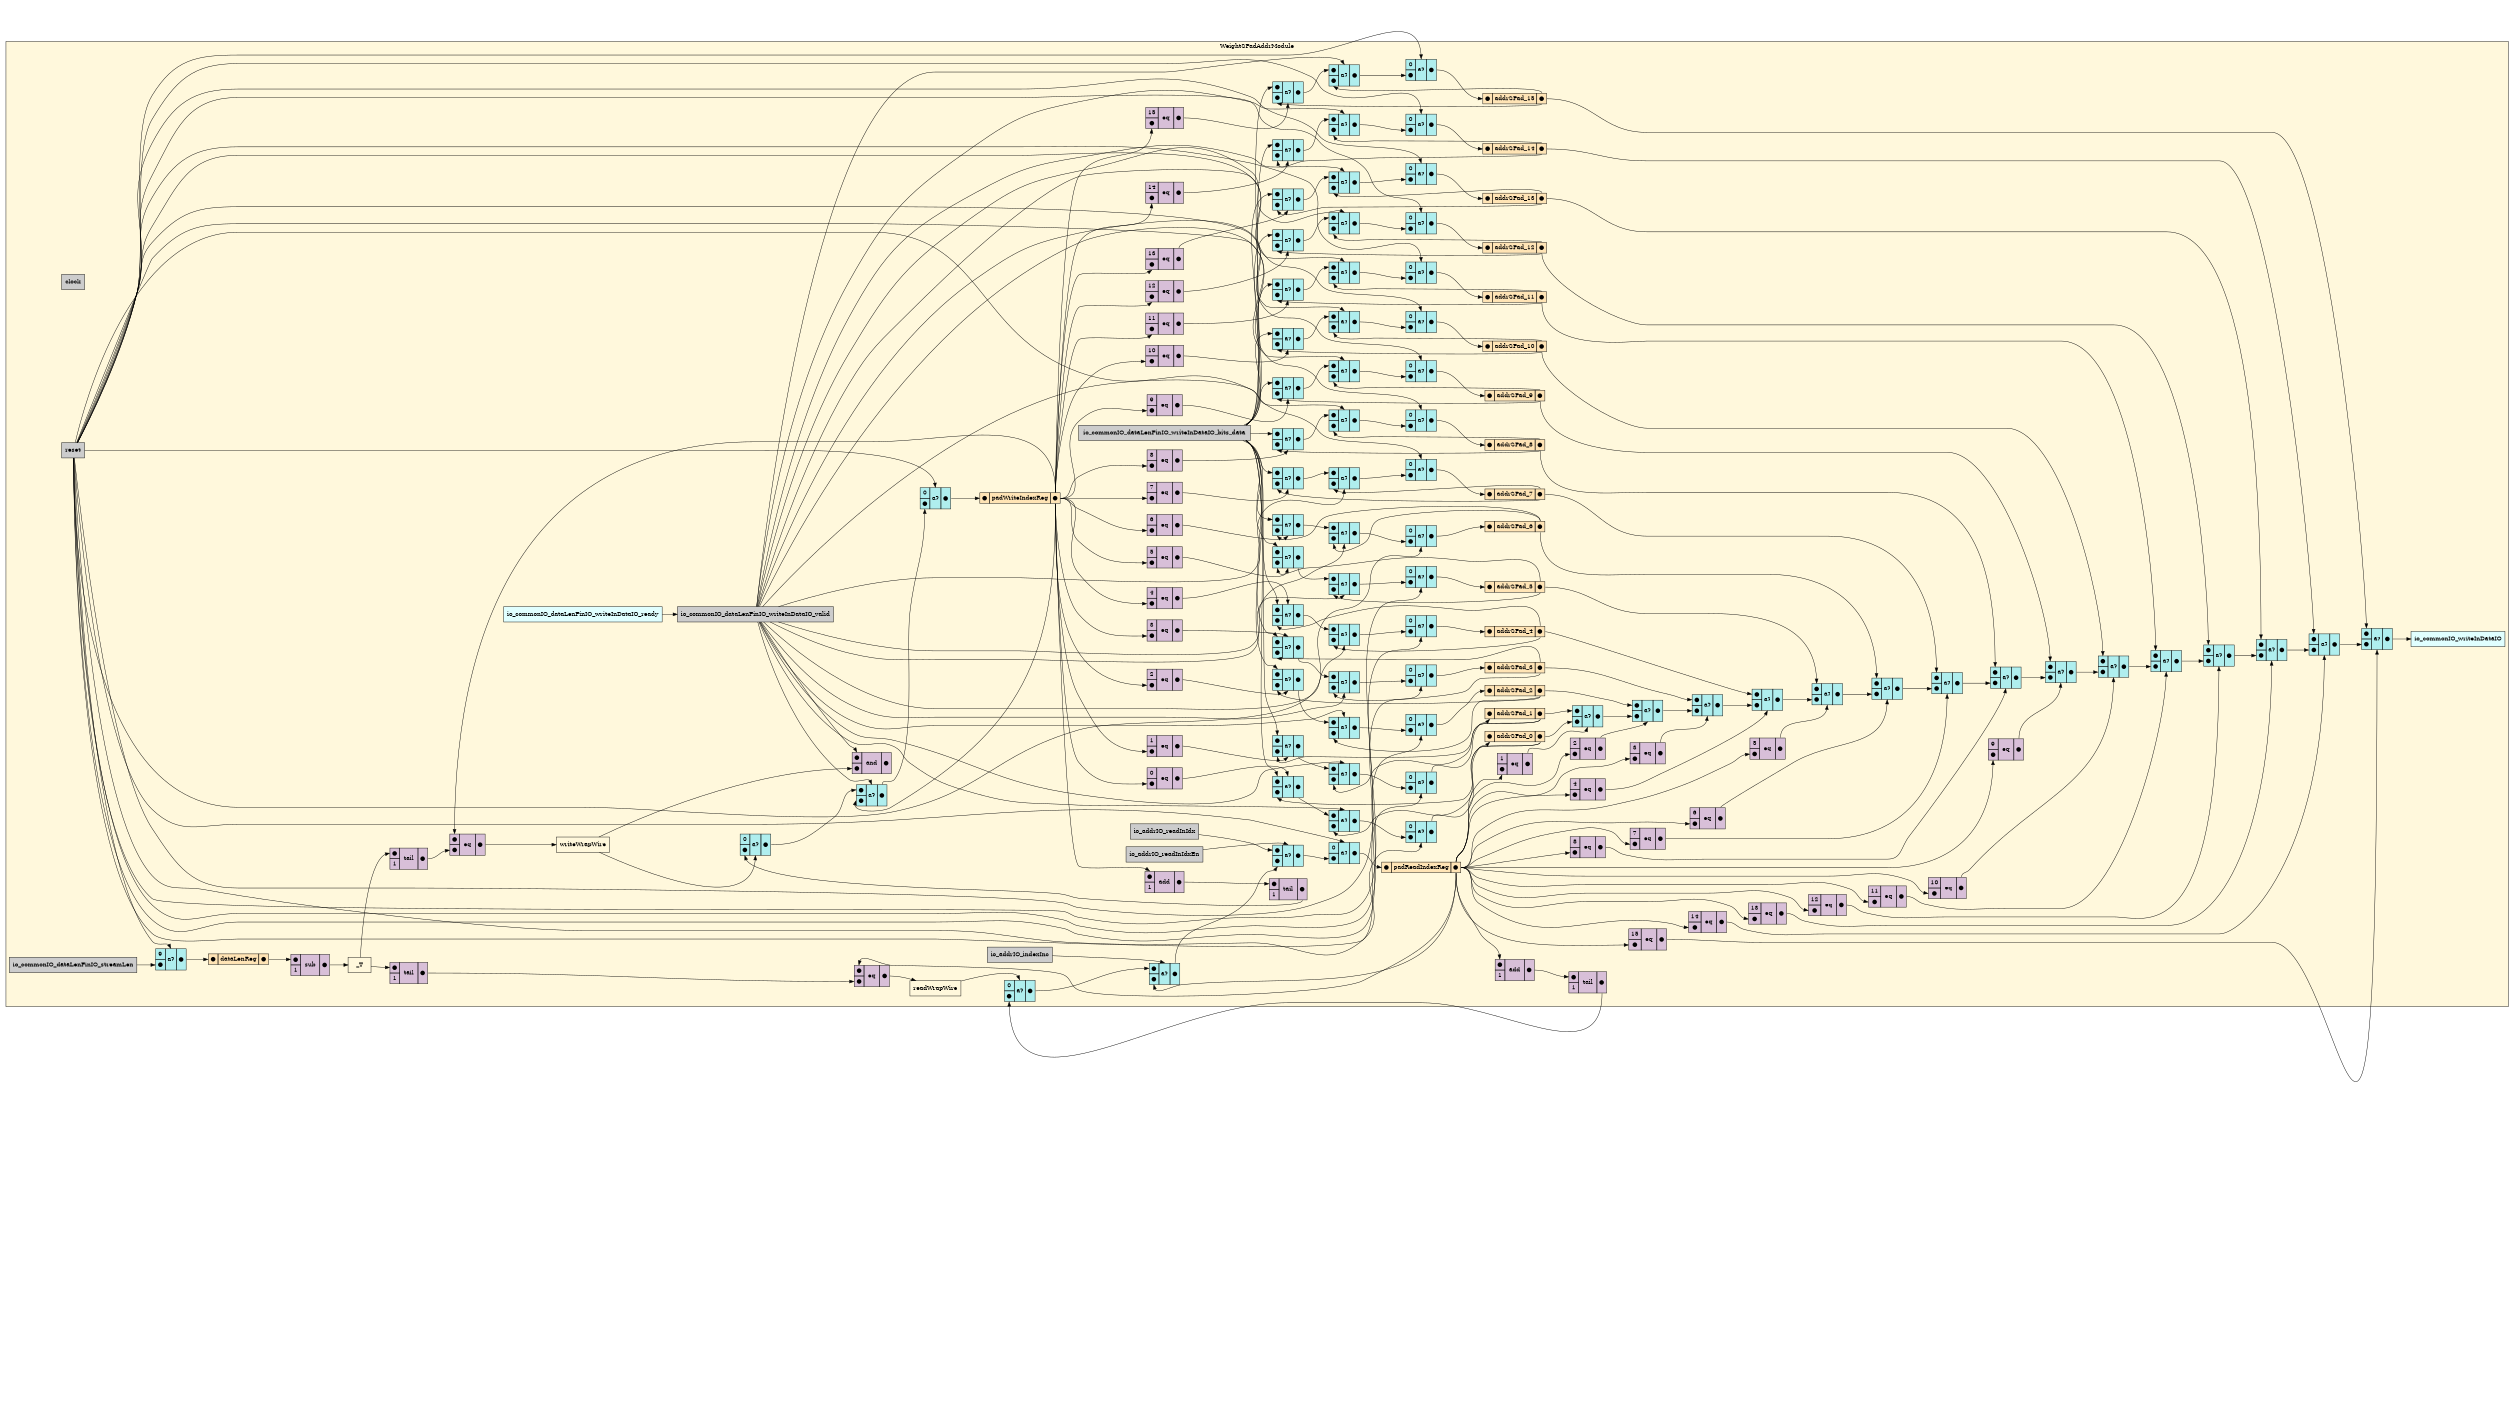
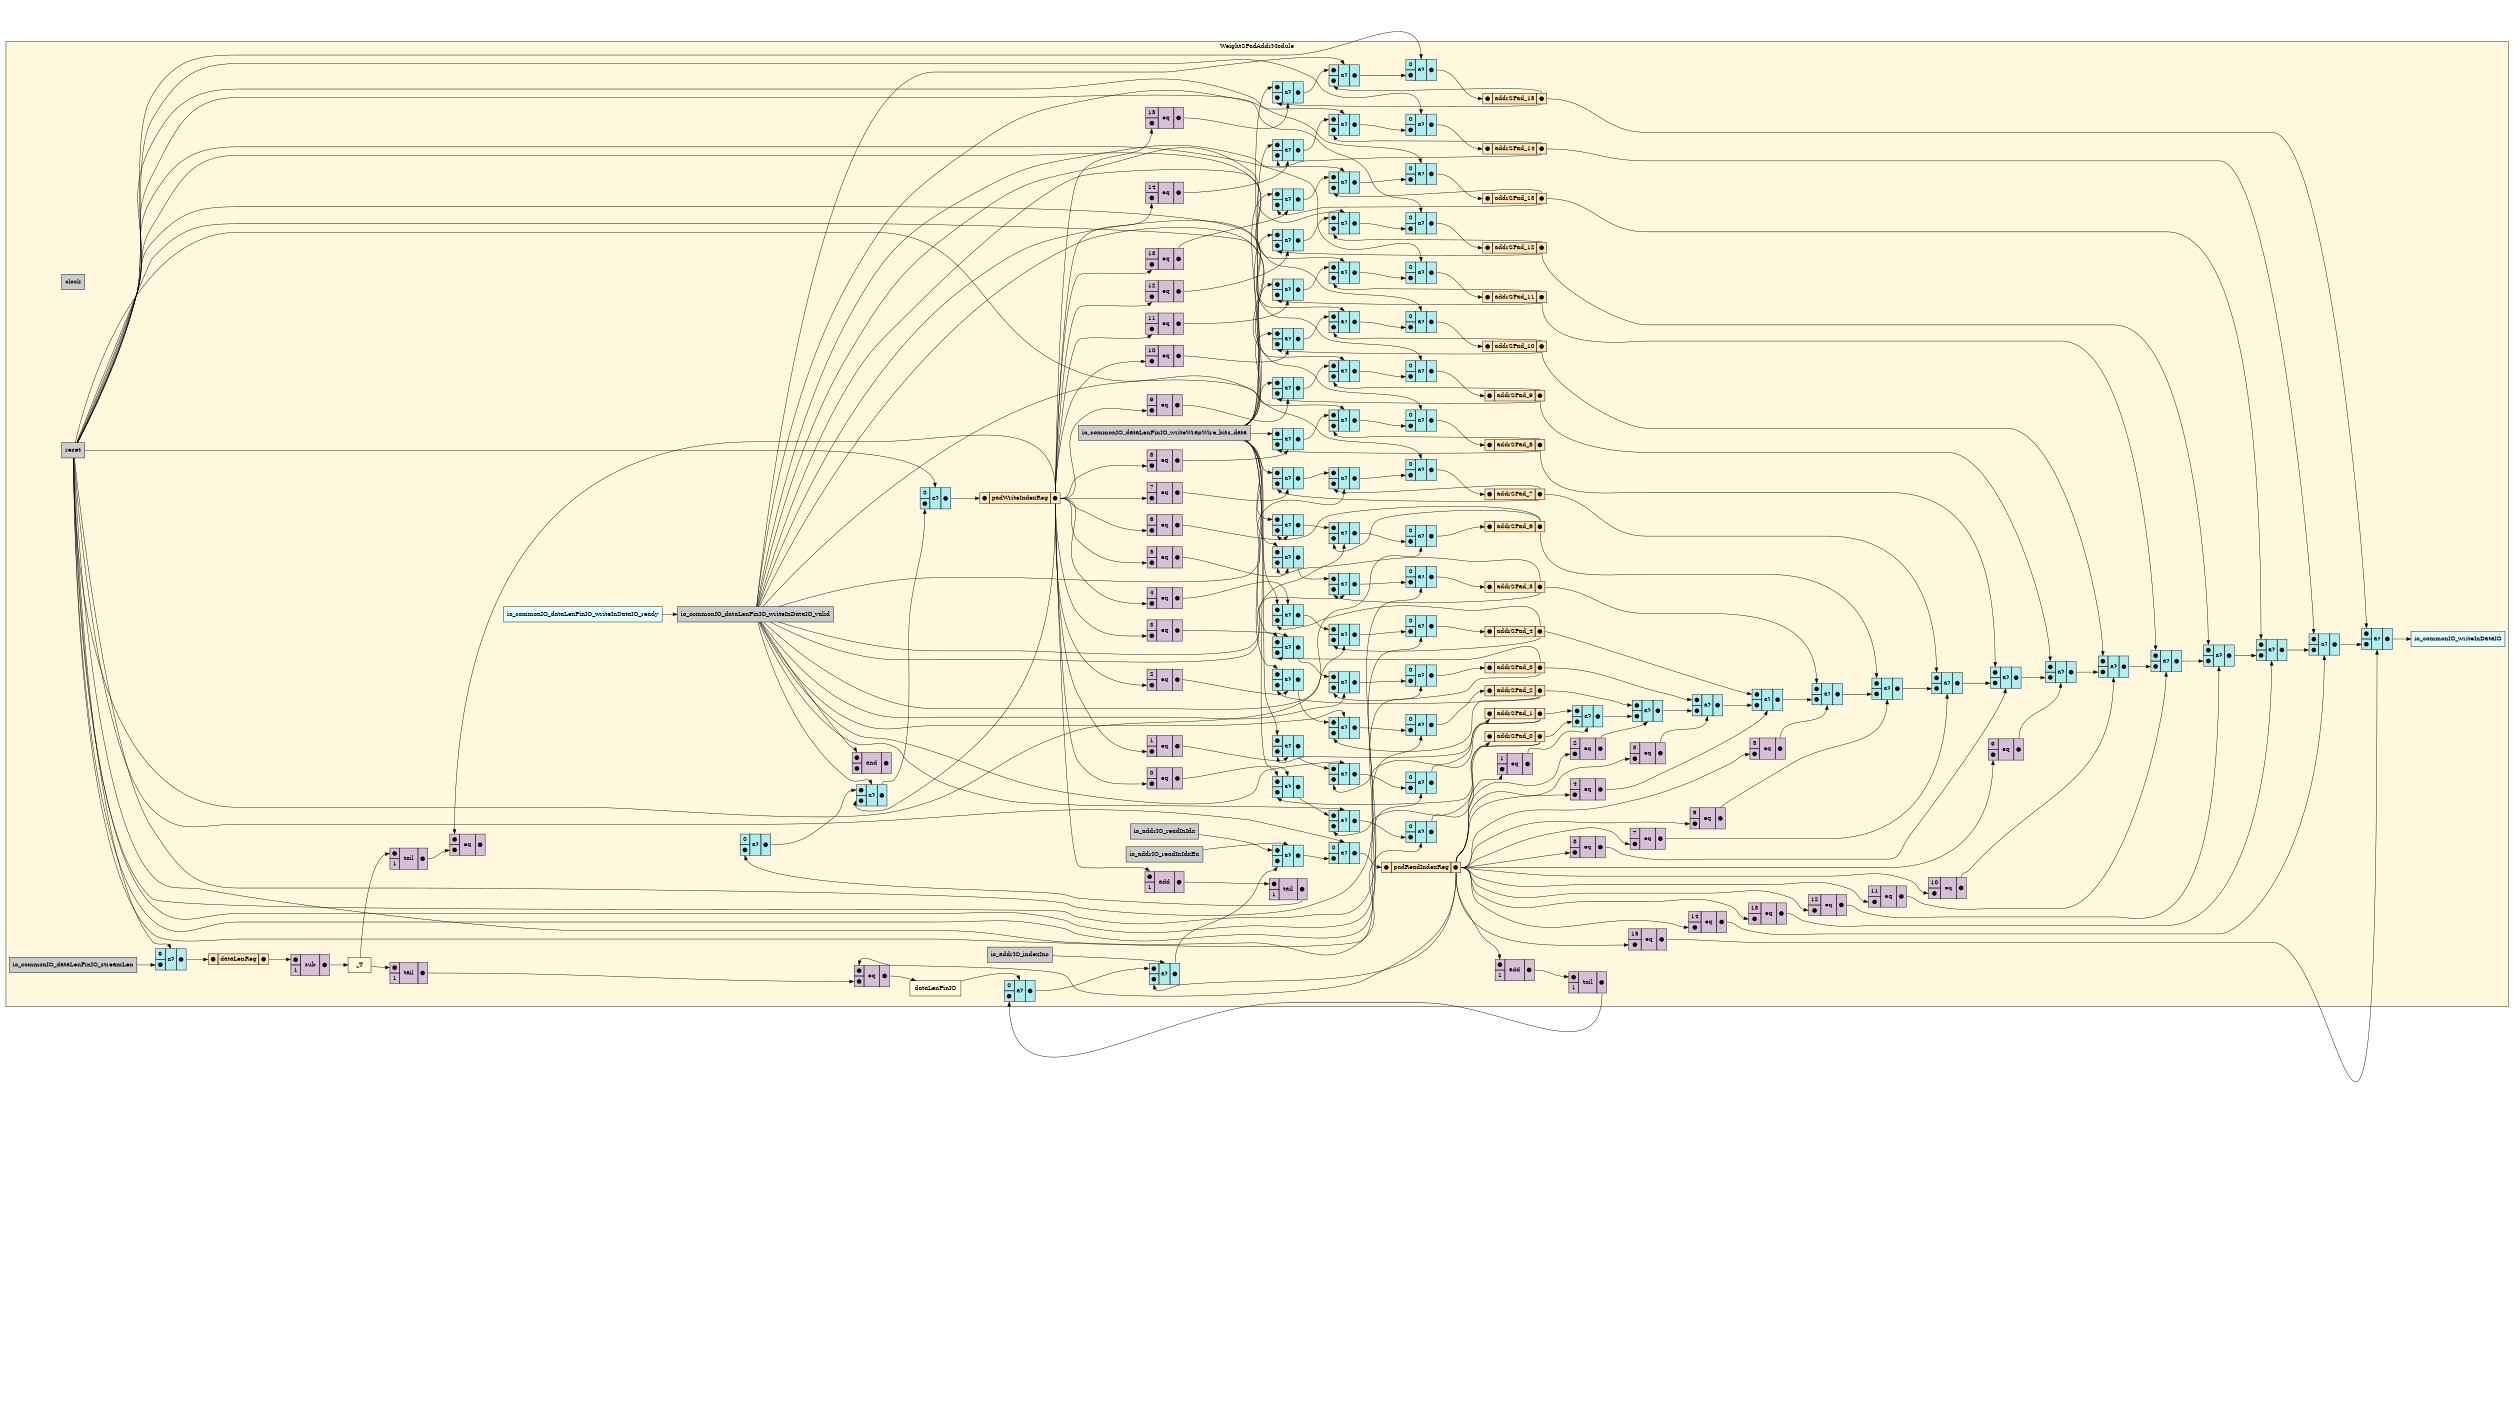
node "io_commonIO_dataLenFinIO_writeInDataIO_bits_data": label "io_commonIO_dataLenFinIO_writeInDataIO_bits_data" -> "io_commonIO_dataLenFinIO_writeWrapWire_bits_data"
node "writeWrapWire": removed
node "readWrapWire": label "readWrapWire" -> "dataLenFinIO"
